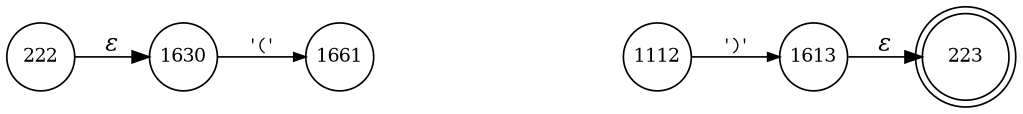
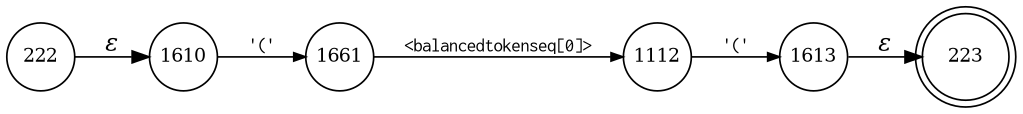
edge "1112" -> "1613": label "')'" -> "'('"
node "1630": label "1630" -> "1610"
edge "1661" -> "1112": added, label "<balancedtokenseq[0]>"
